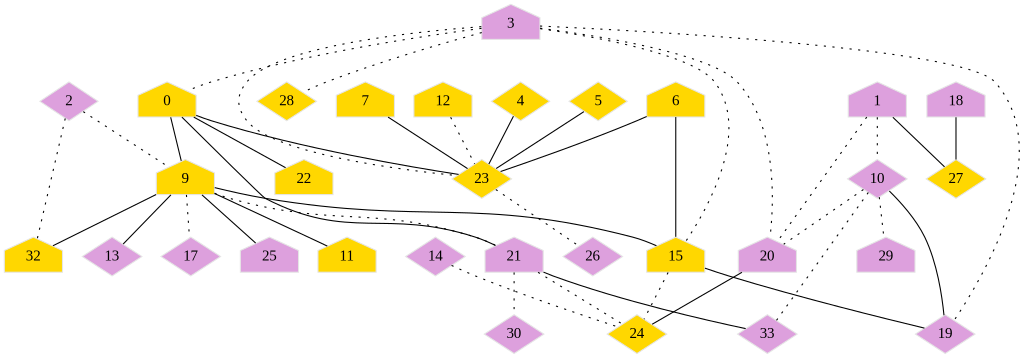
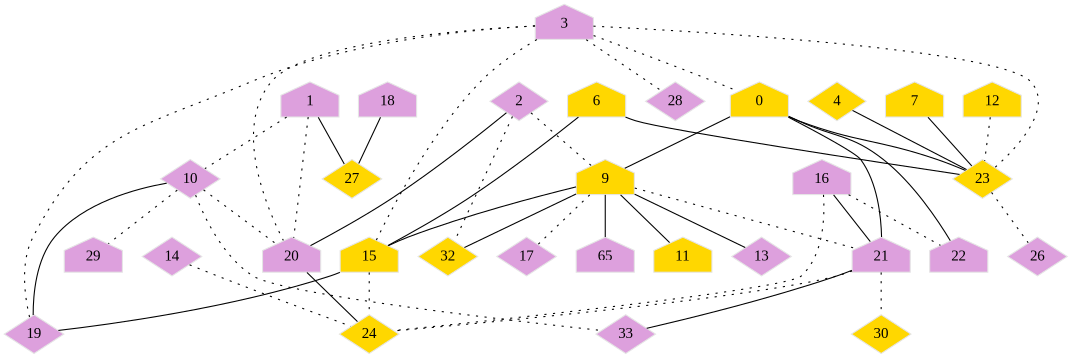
node "28": fillcolor gold -> plum
node "5": removed
node "22": fillcolor gold -> plum
node "16": added
edge "2" -- "20": added
node "32": shape house -> diamond
node "25": label "25" -> "65"
node "30": fillcolor plum -> gold
